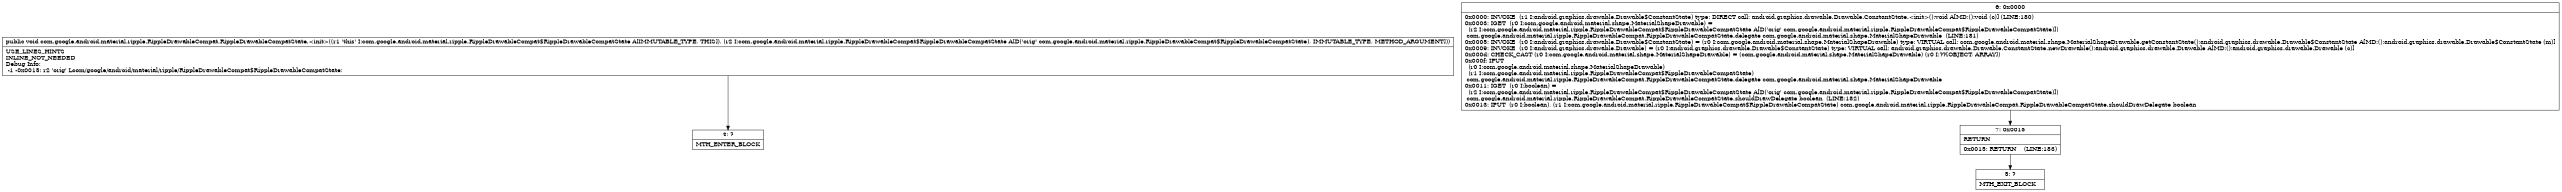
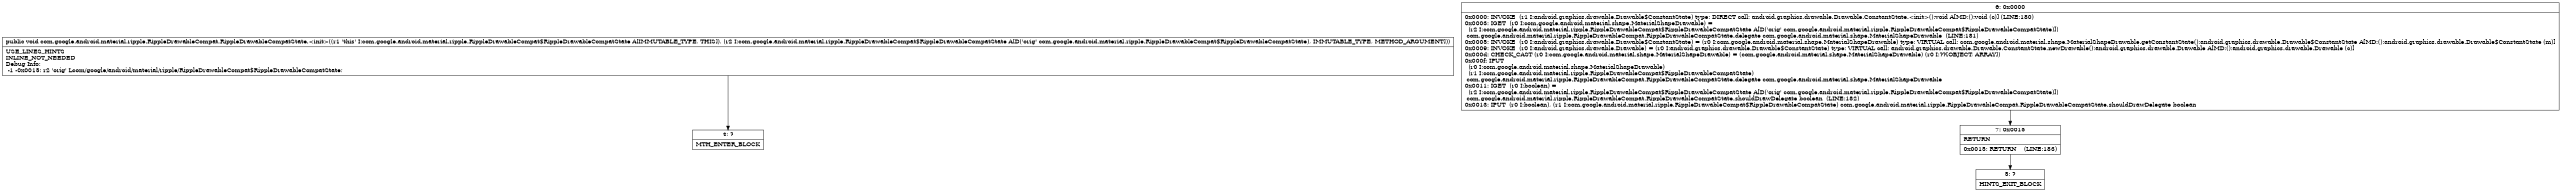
node "5: ?": text "MTH_EXIT_BLOCK" -> "HINTS_EXIT_BLOCK"
